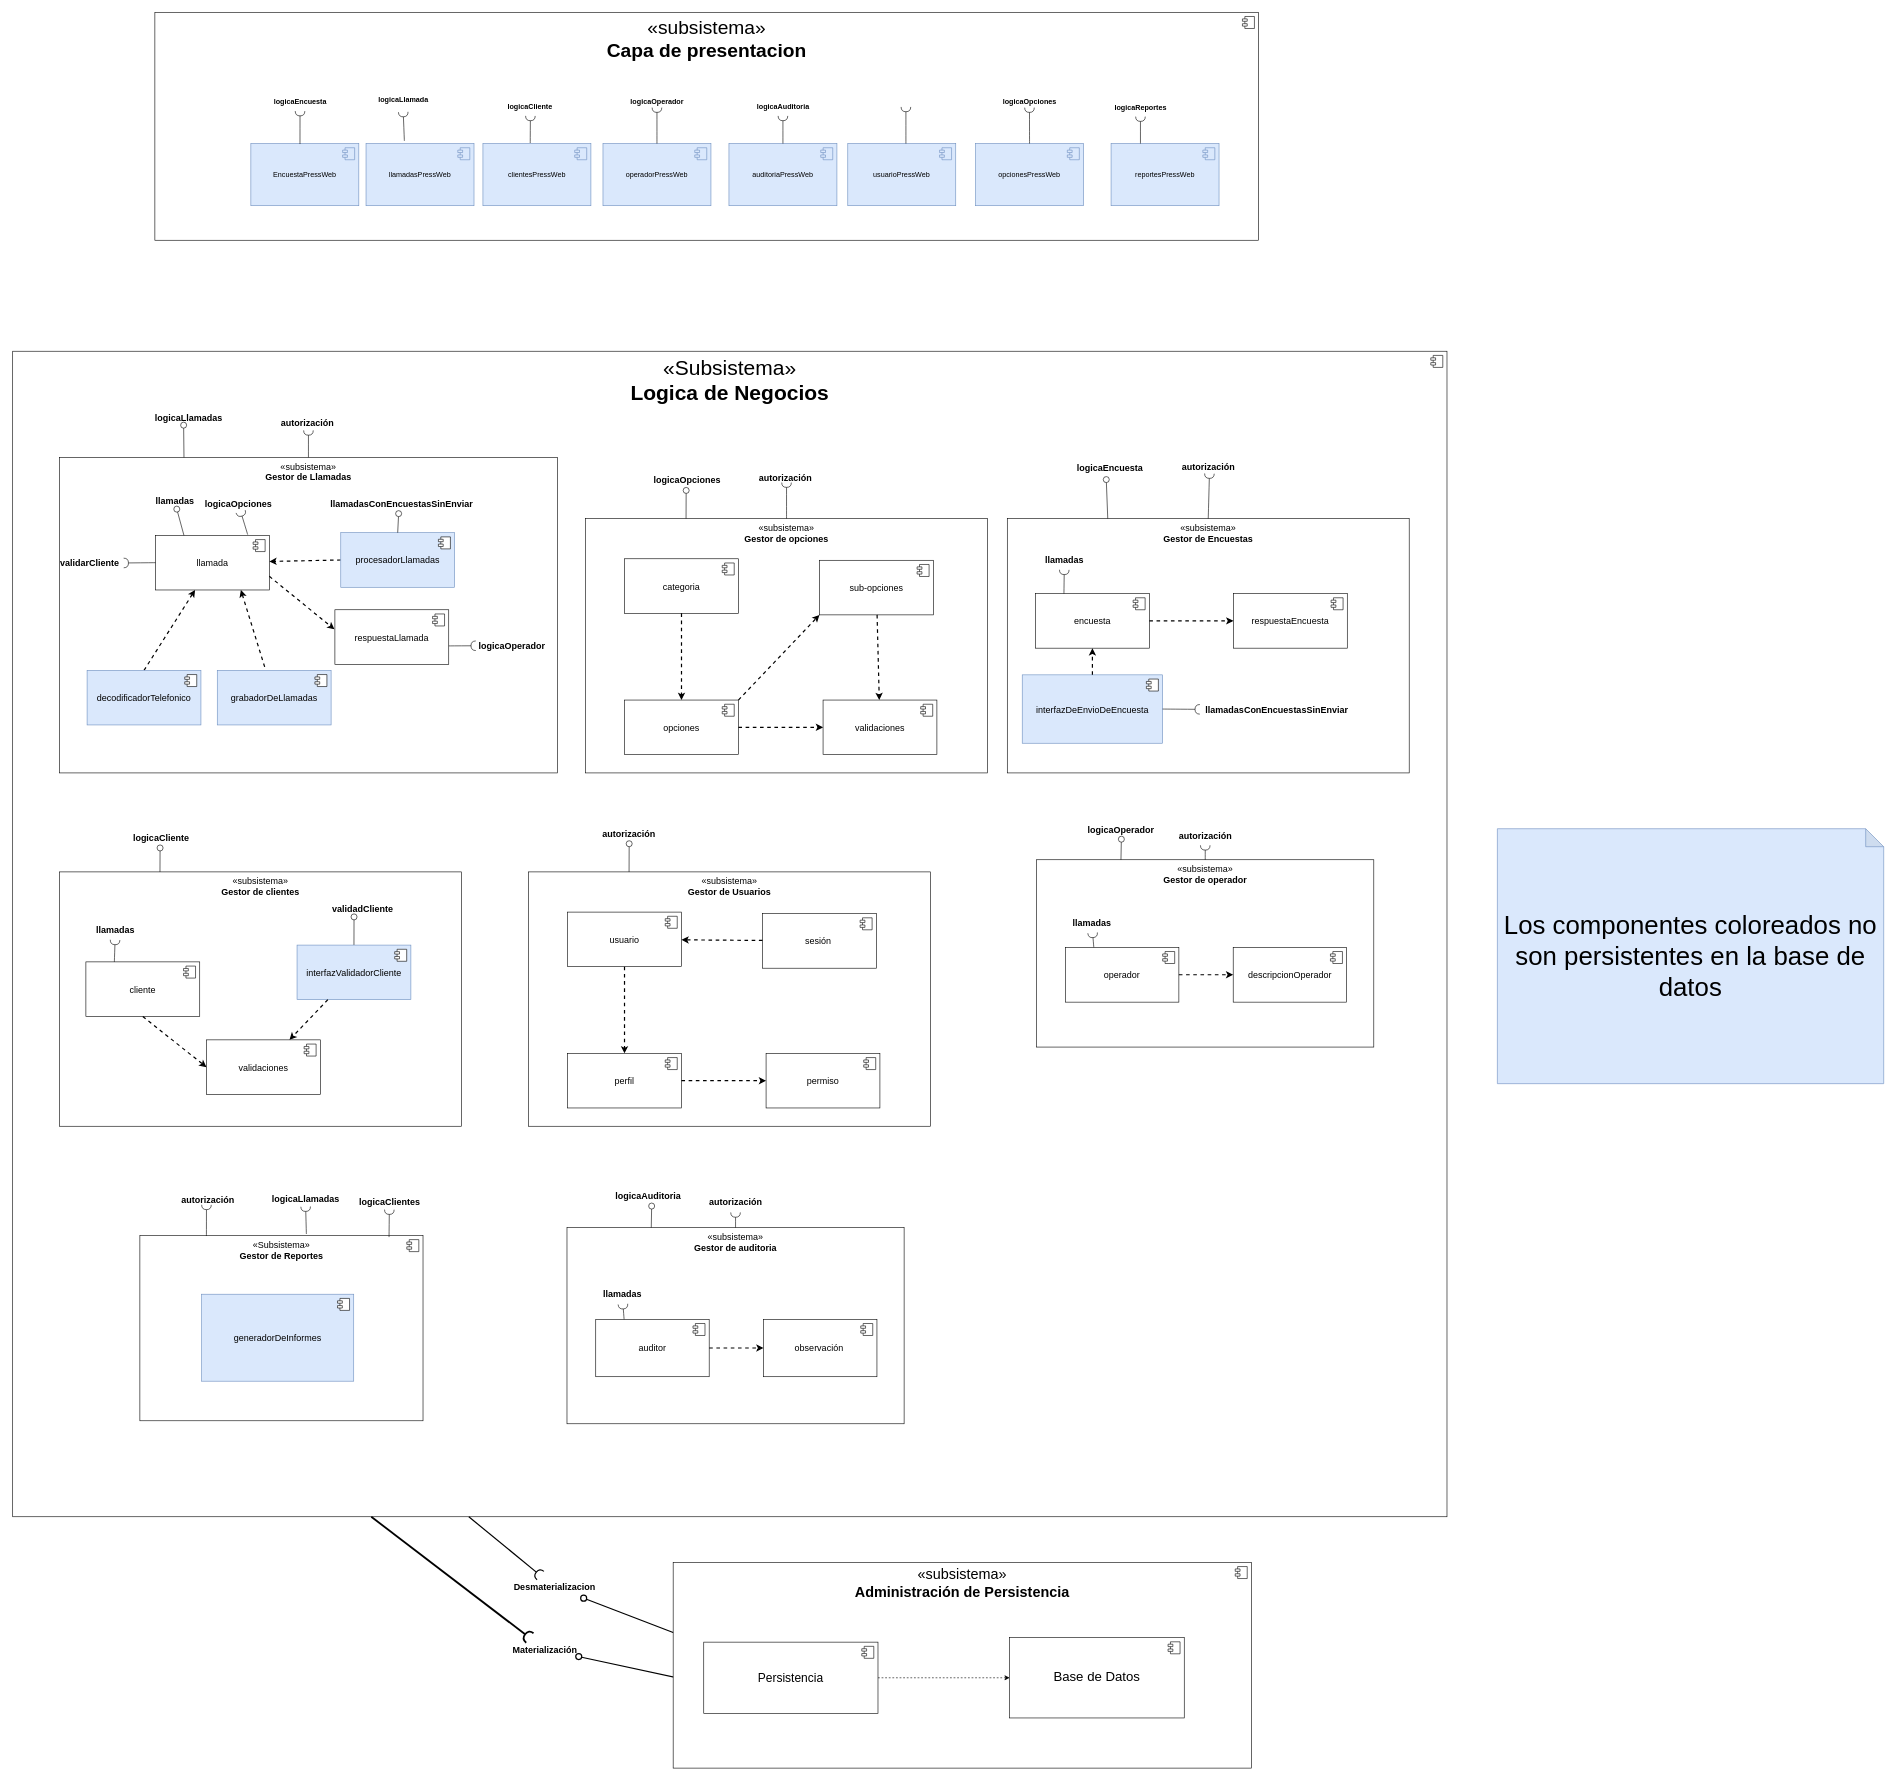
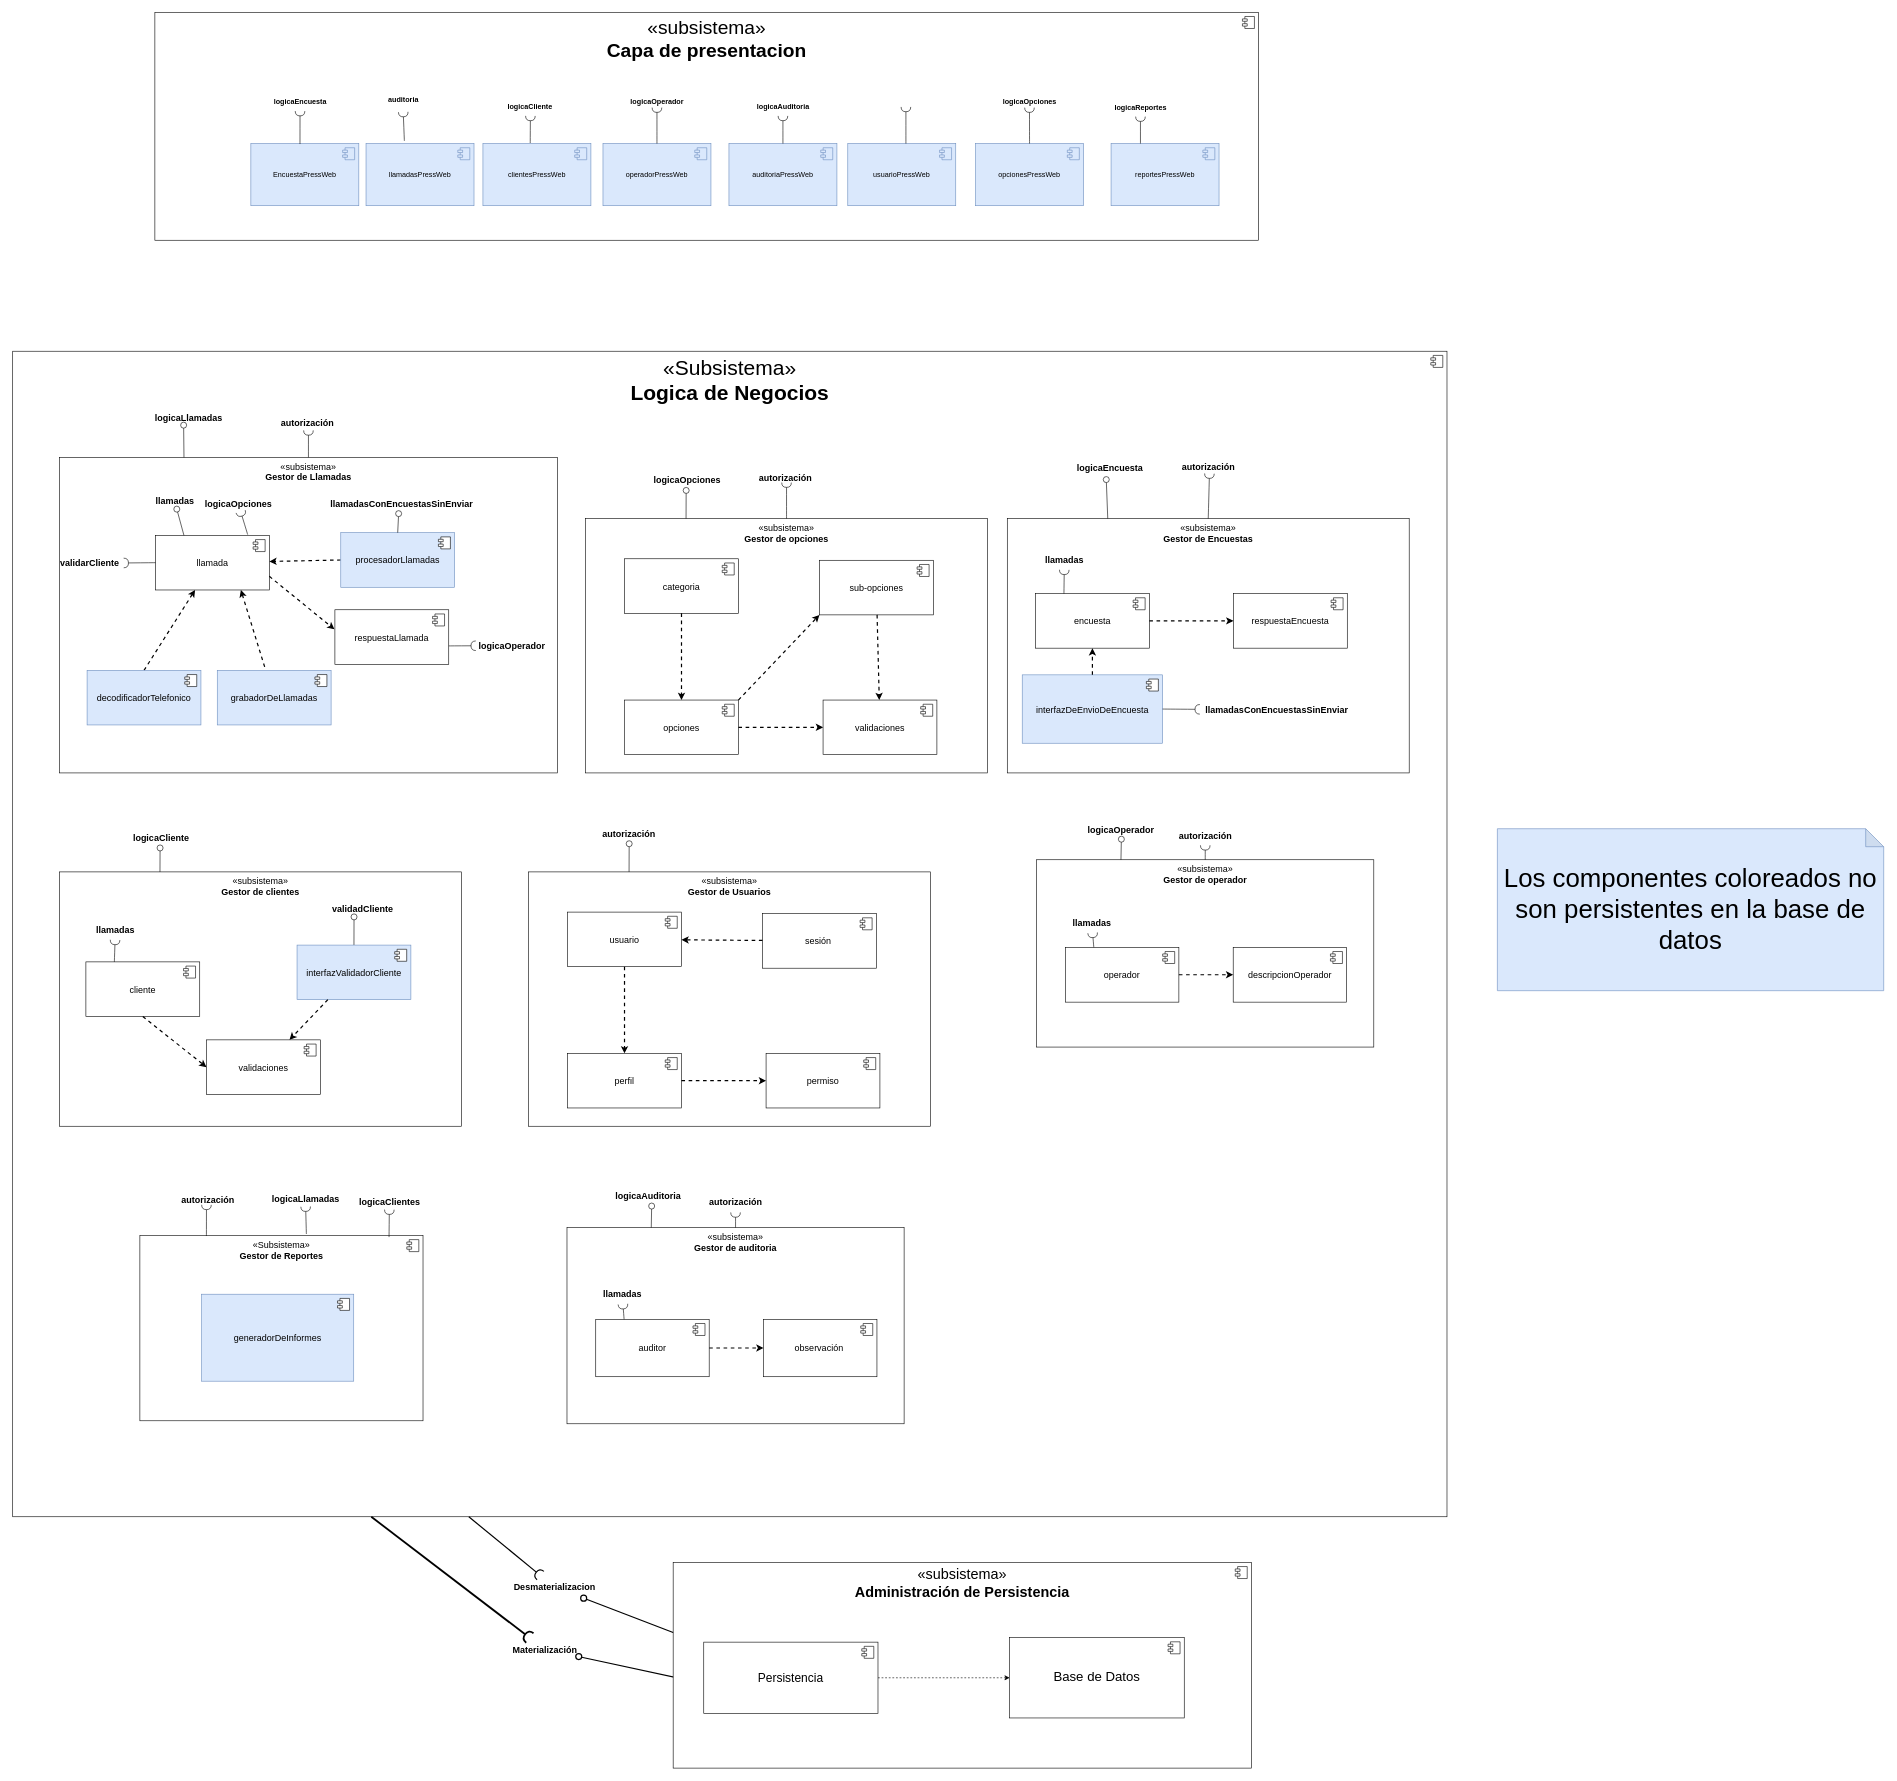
node "logicaLlamada": label "logicaLlamada" -> "auditoria"
node "Los componentes coloreados no son persistentes en la base de datos": size 386x255 -> 386x162
